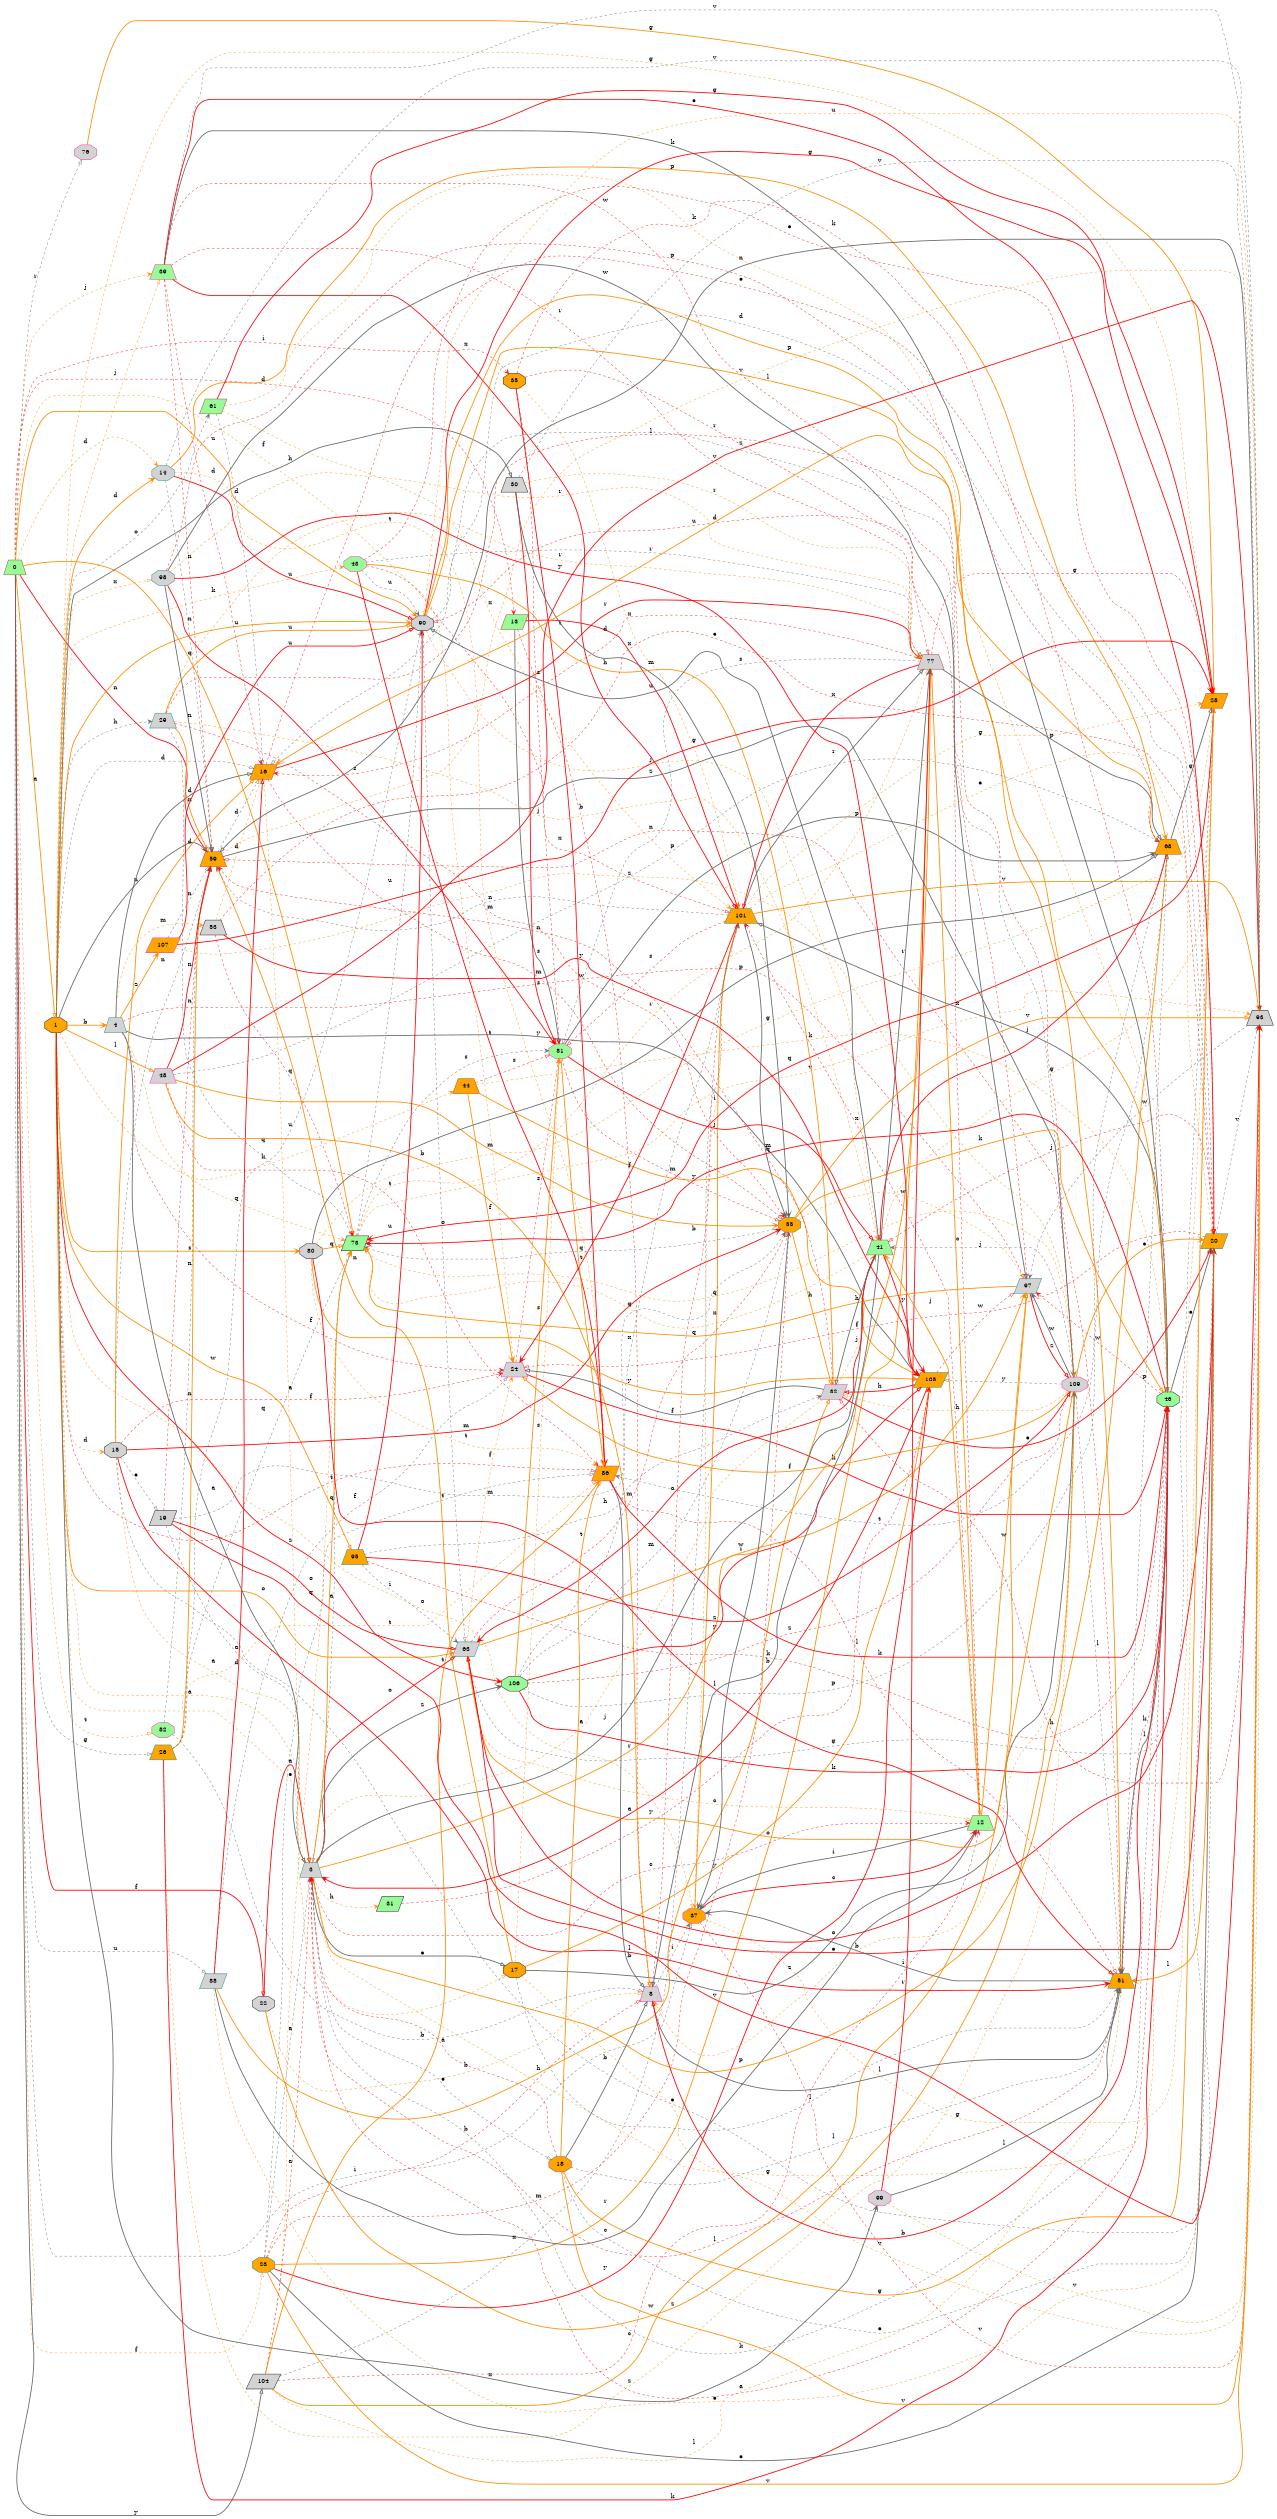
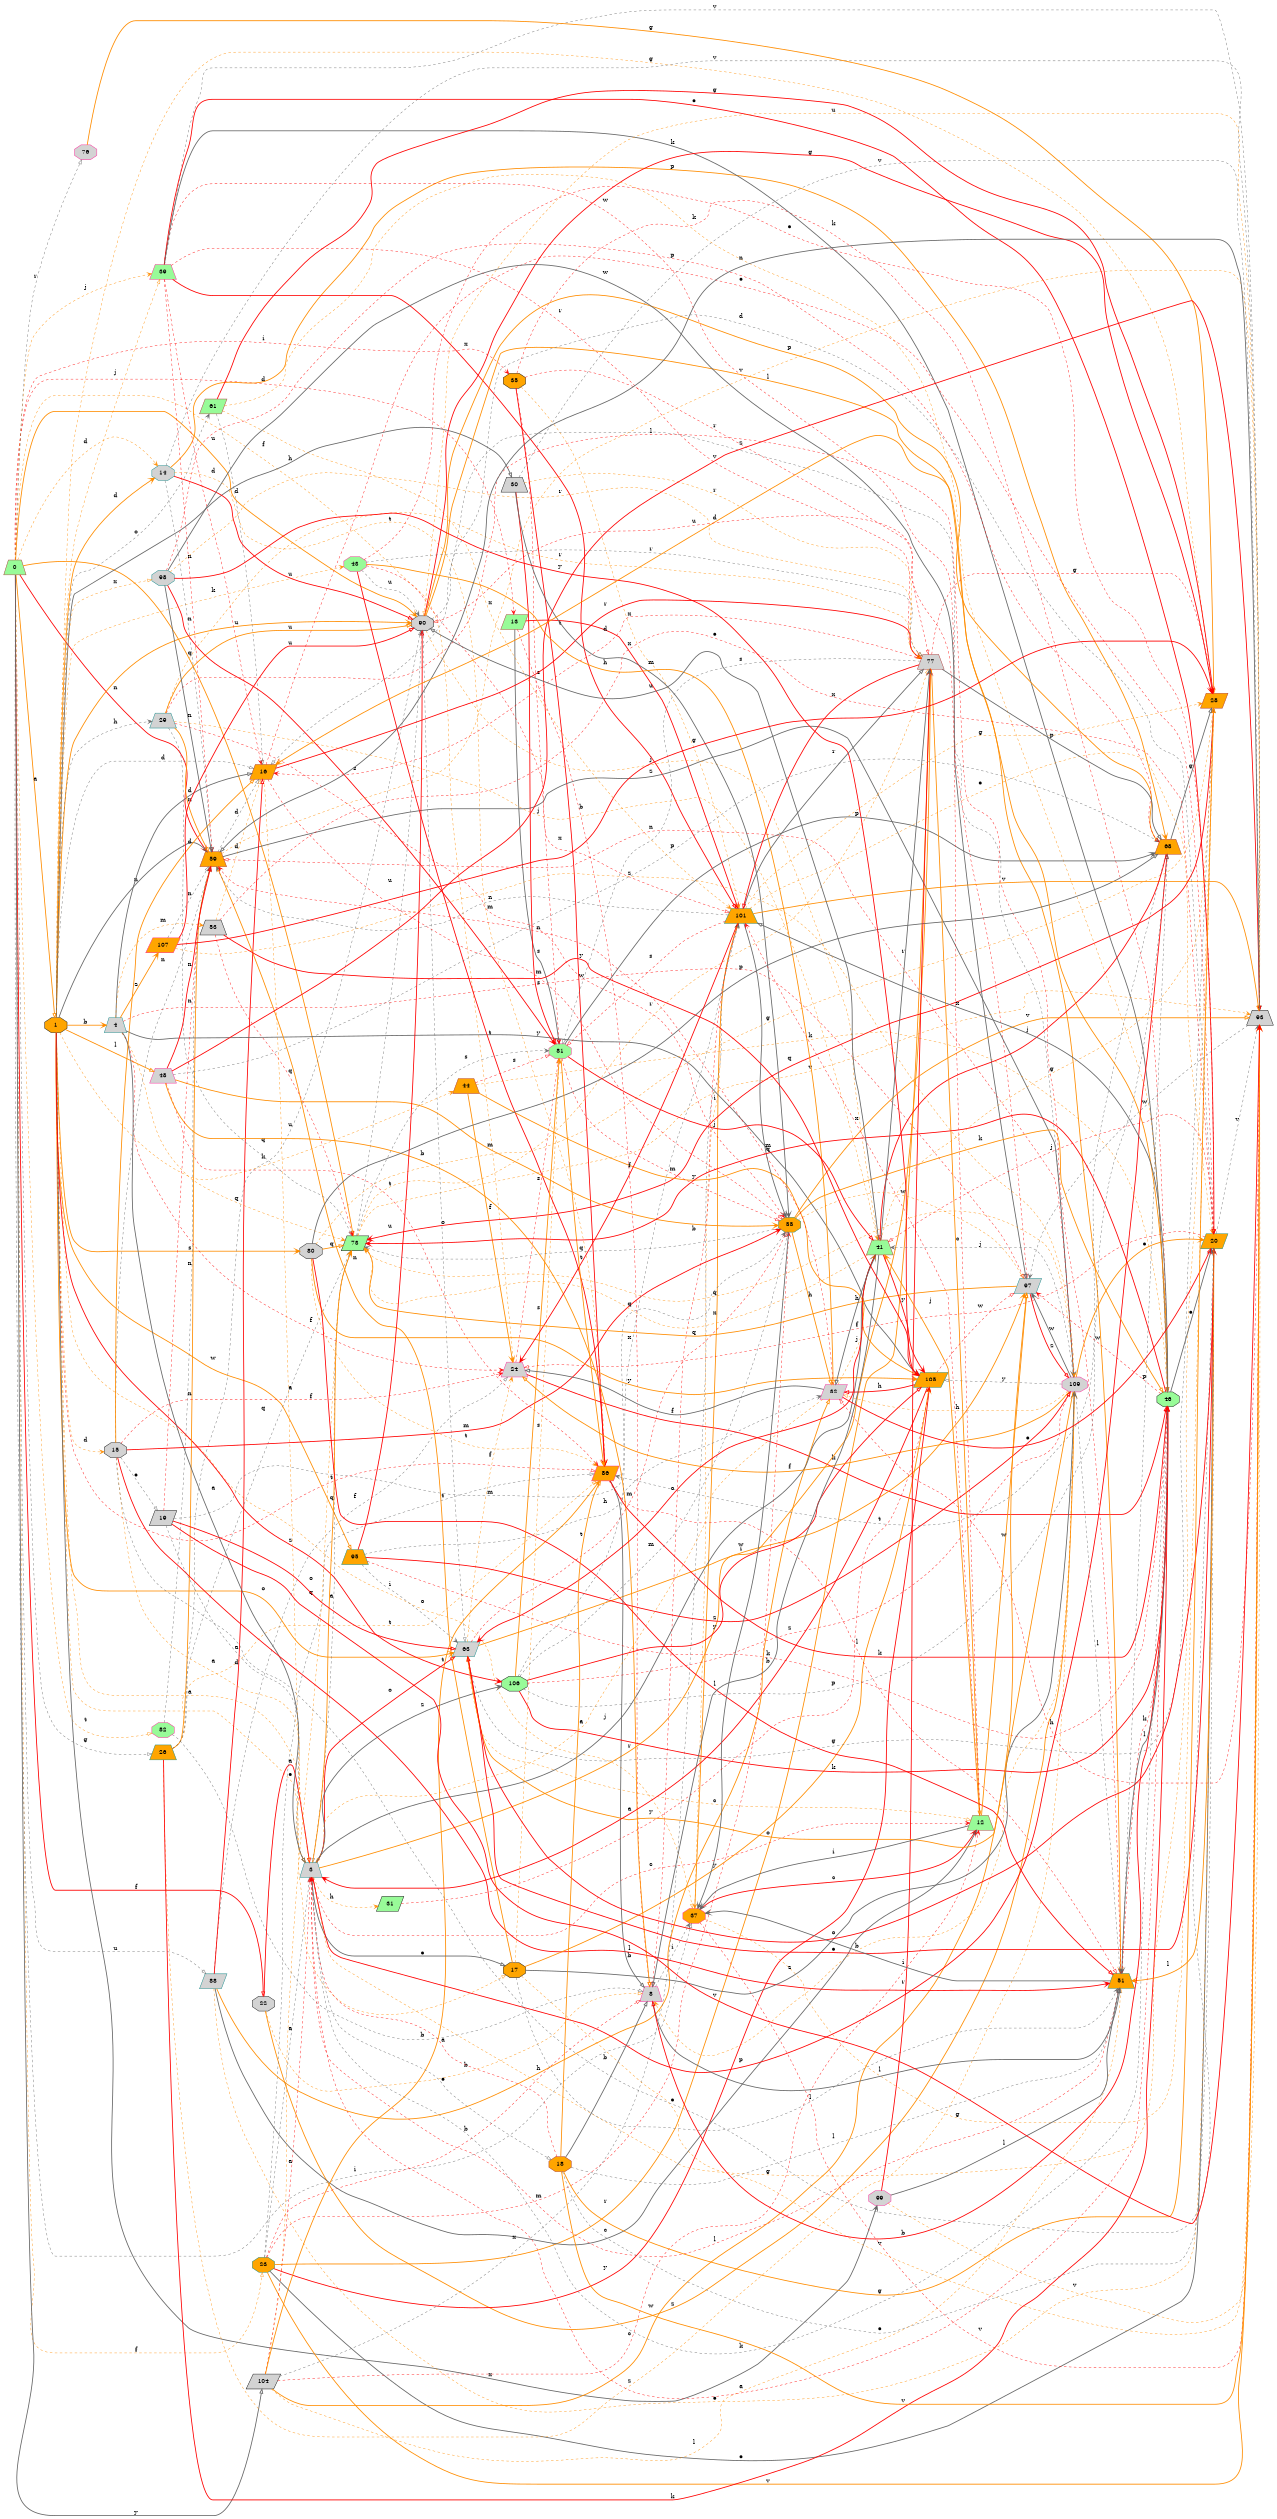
edge "3" -> "68": color darkorange -> red
